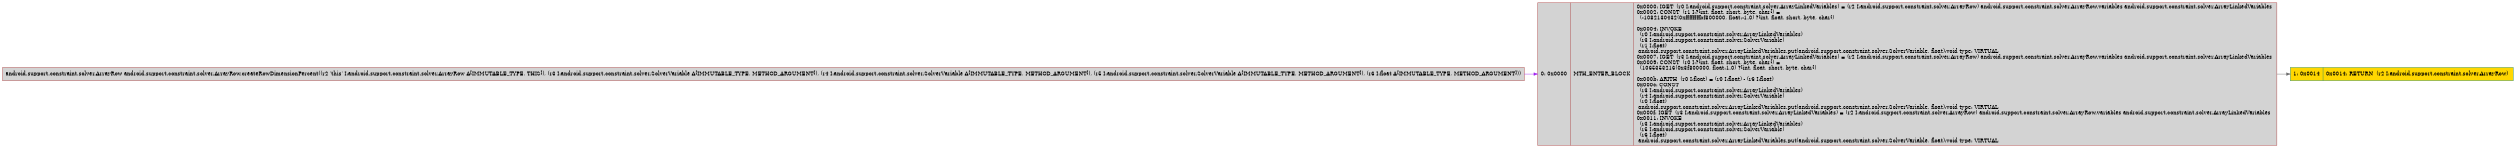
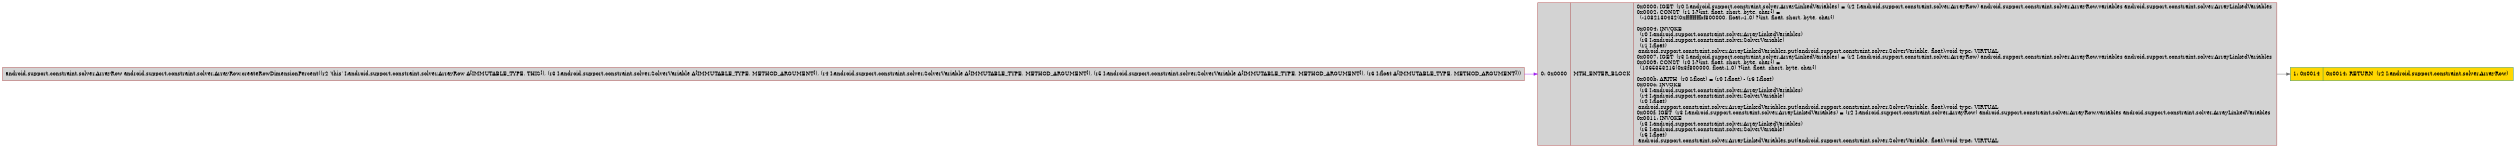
node "0: 0x0000": text "0x000c: CONST" -> "0x000c: INVOKE"
